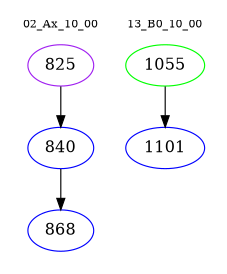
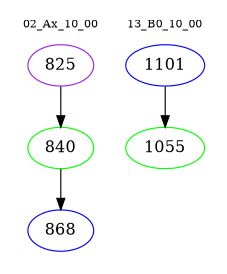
edge "1055" -> "1101": reversed
node "840": color blue -> green
